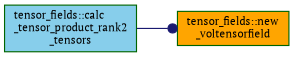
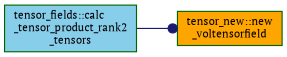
node "tensor_fields::new _voltensorfield": label "tensor_fields::new _voltensorfield" -> "tensor_new::new _voltensorfield"
